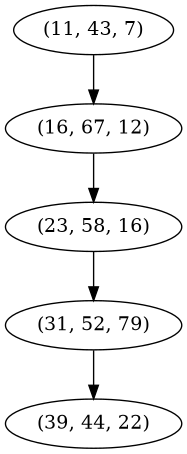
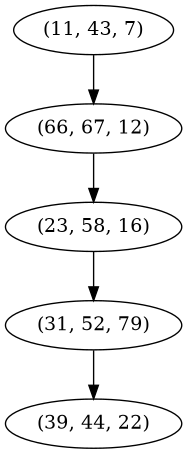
node "(16, 67, 12)": label "(16, 67, 12)" -> "(66, 67, 12)"
